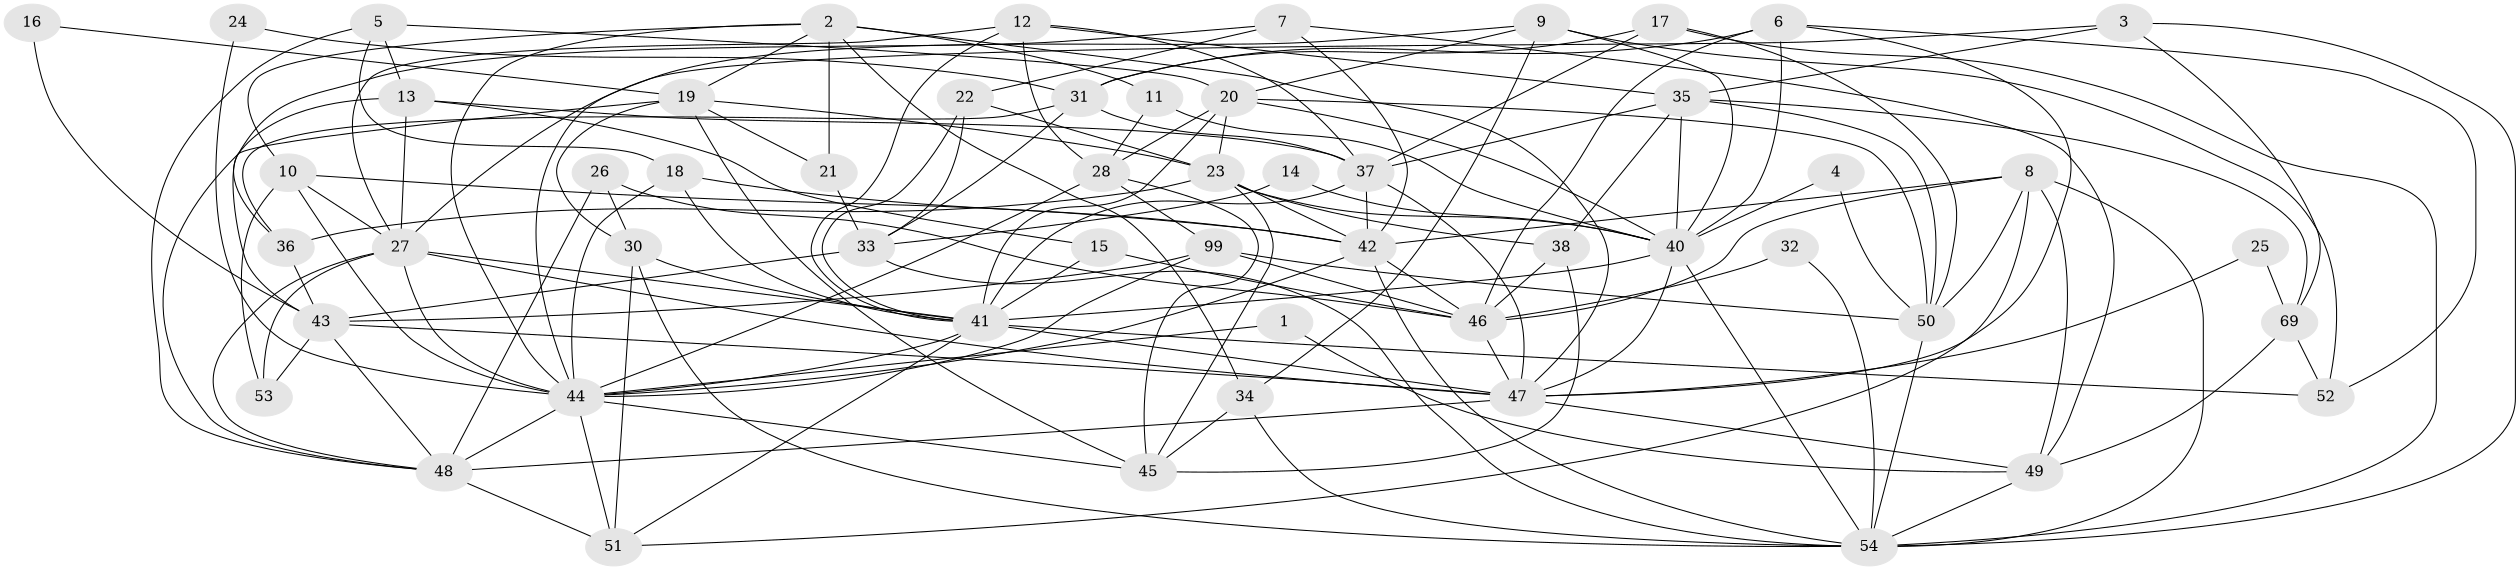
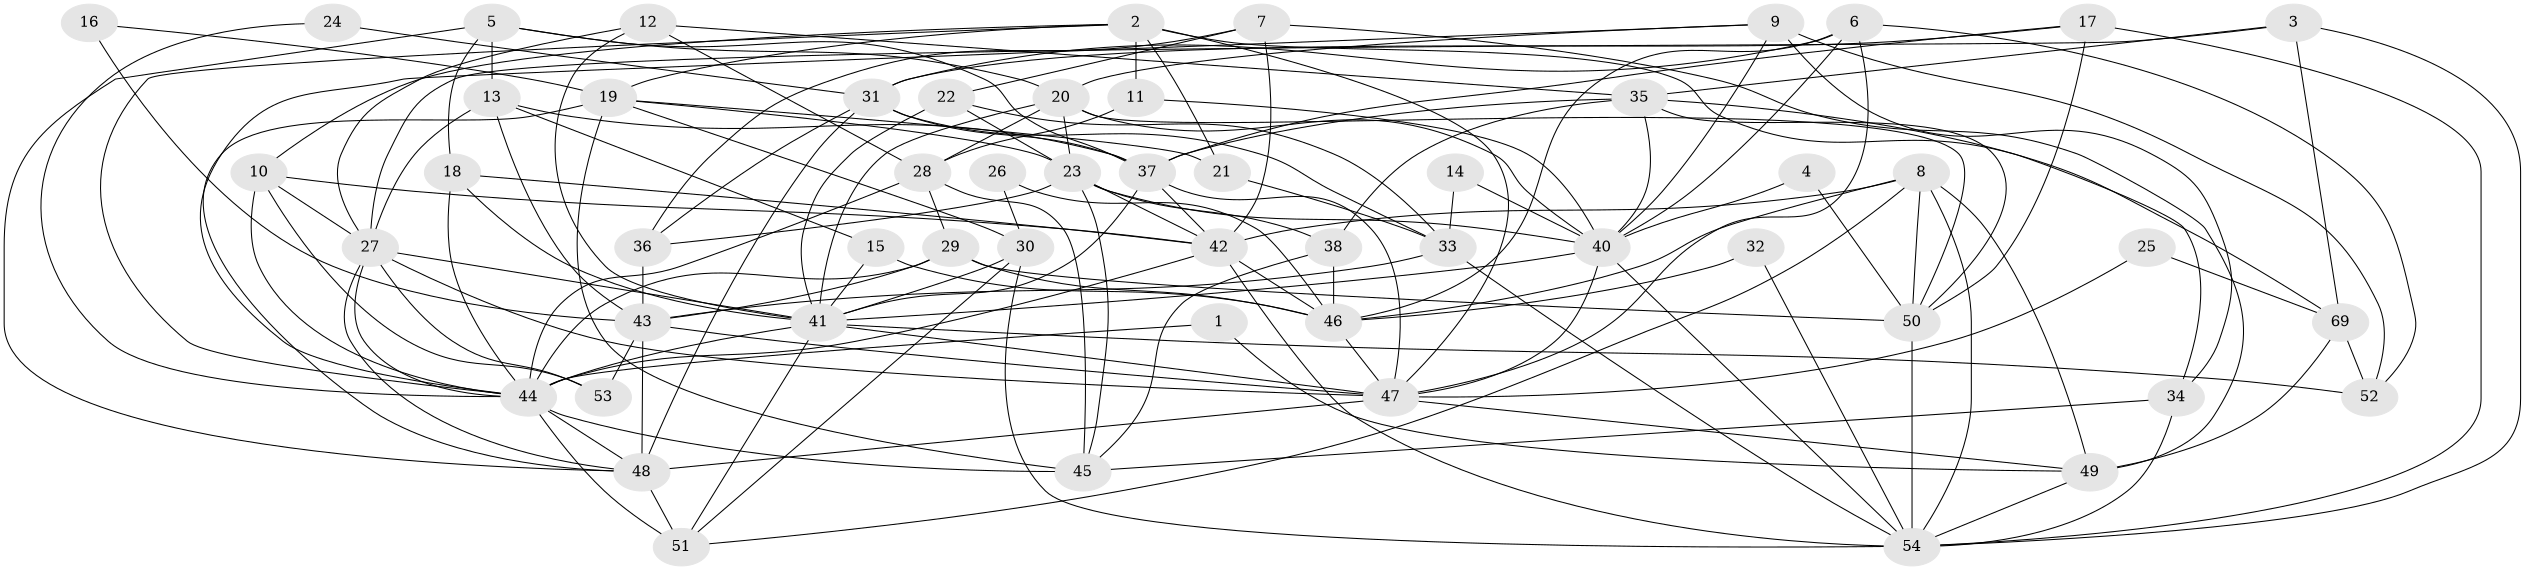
edge "12" -- "37": now "5" -- "37"
node "99": label "99" -> "29"
edge "26" -- "48": now "31" -- "48"
